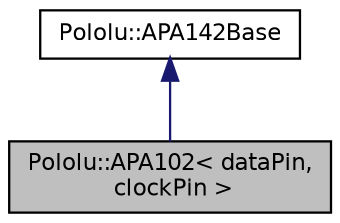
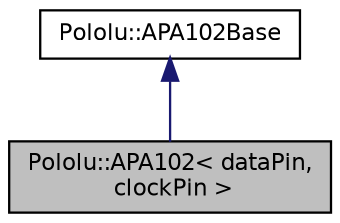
node "Pololu::APA142Base": label "Pololu::APA142Base" -> "Pololu::APA102Base"
